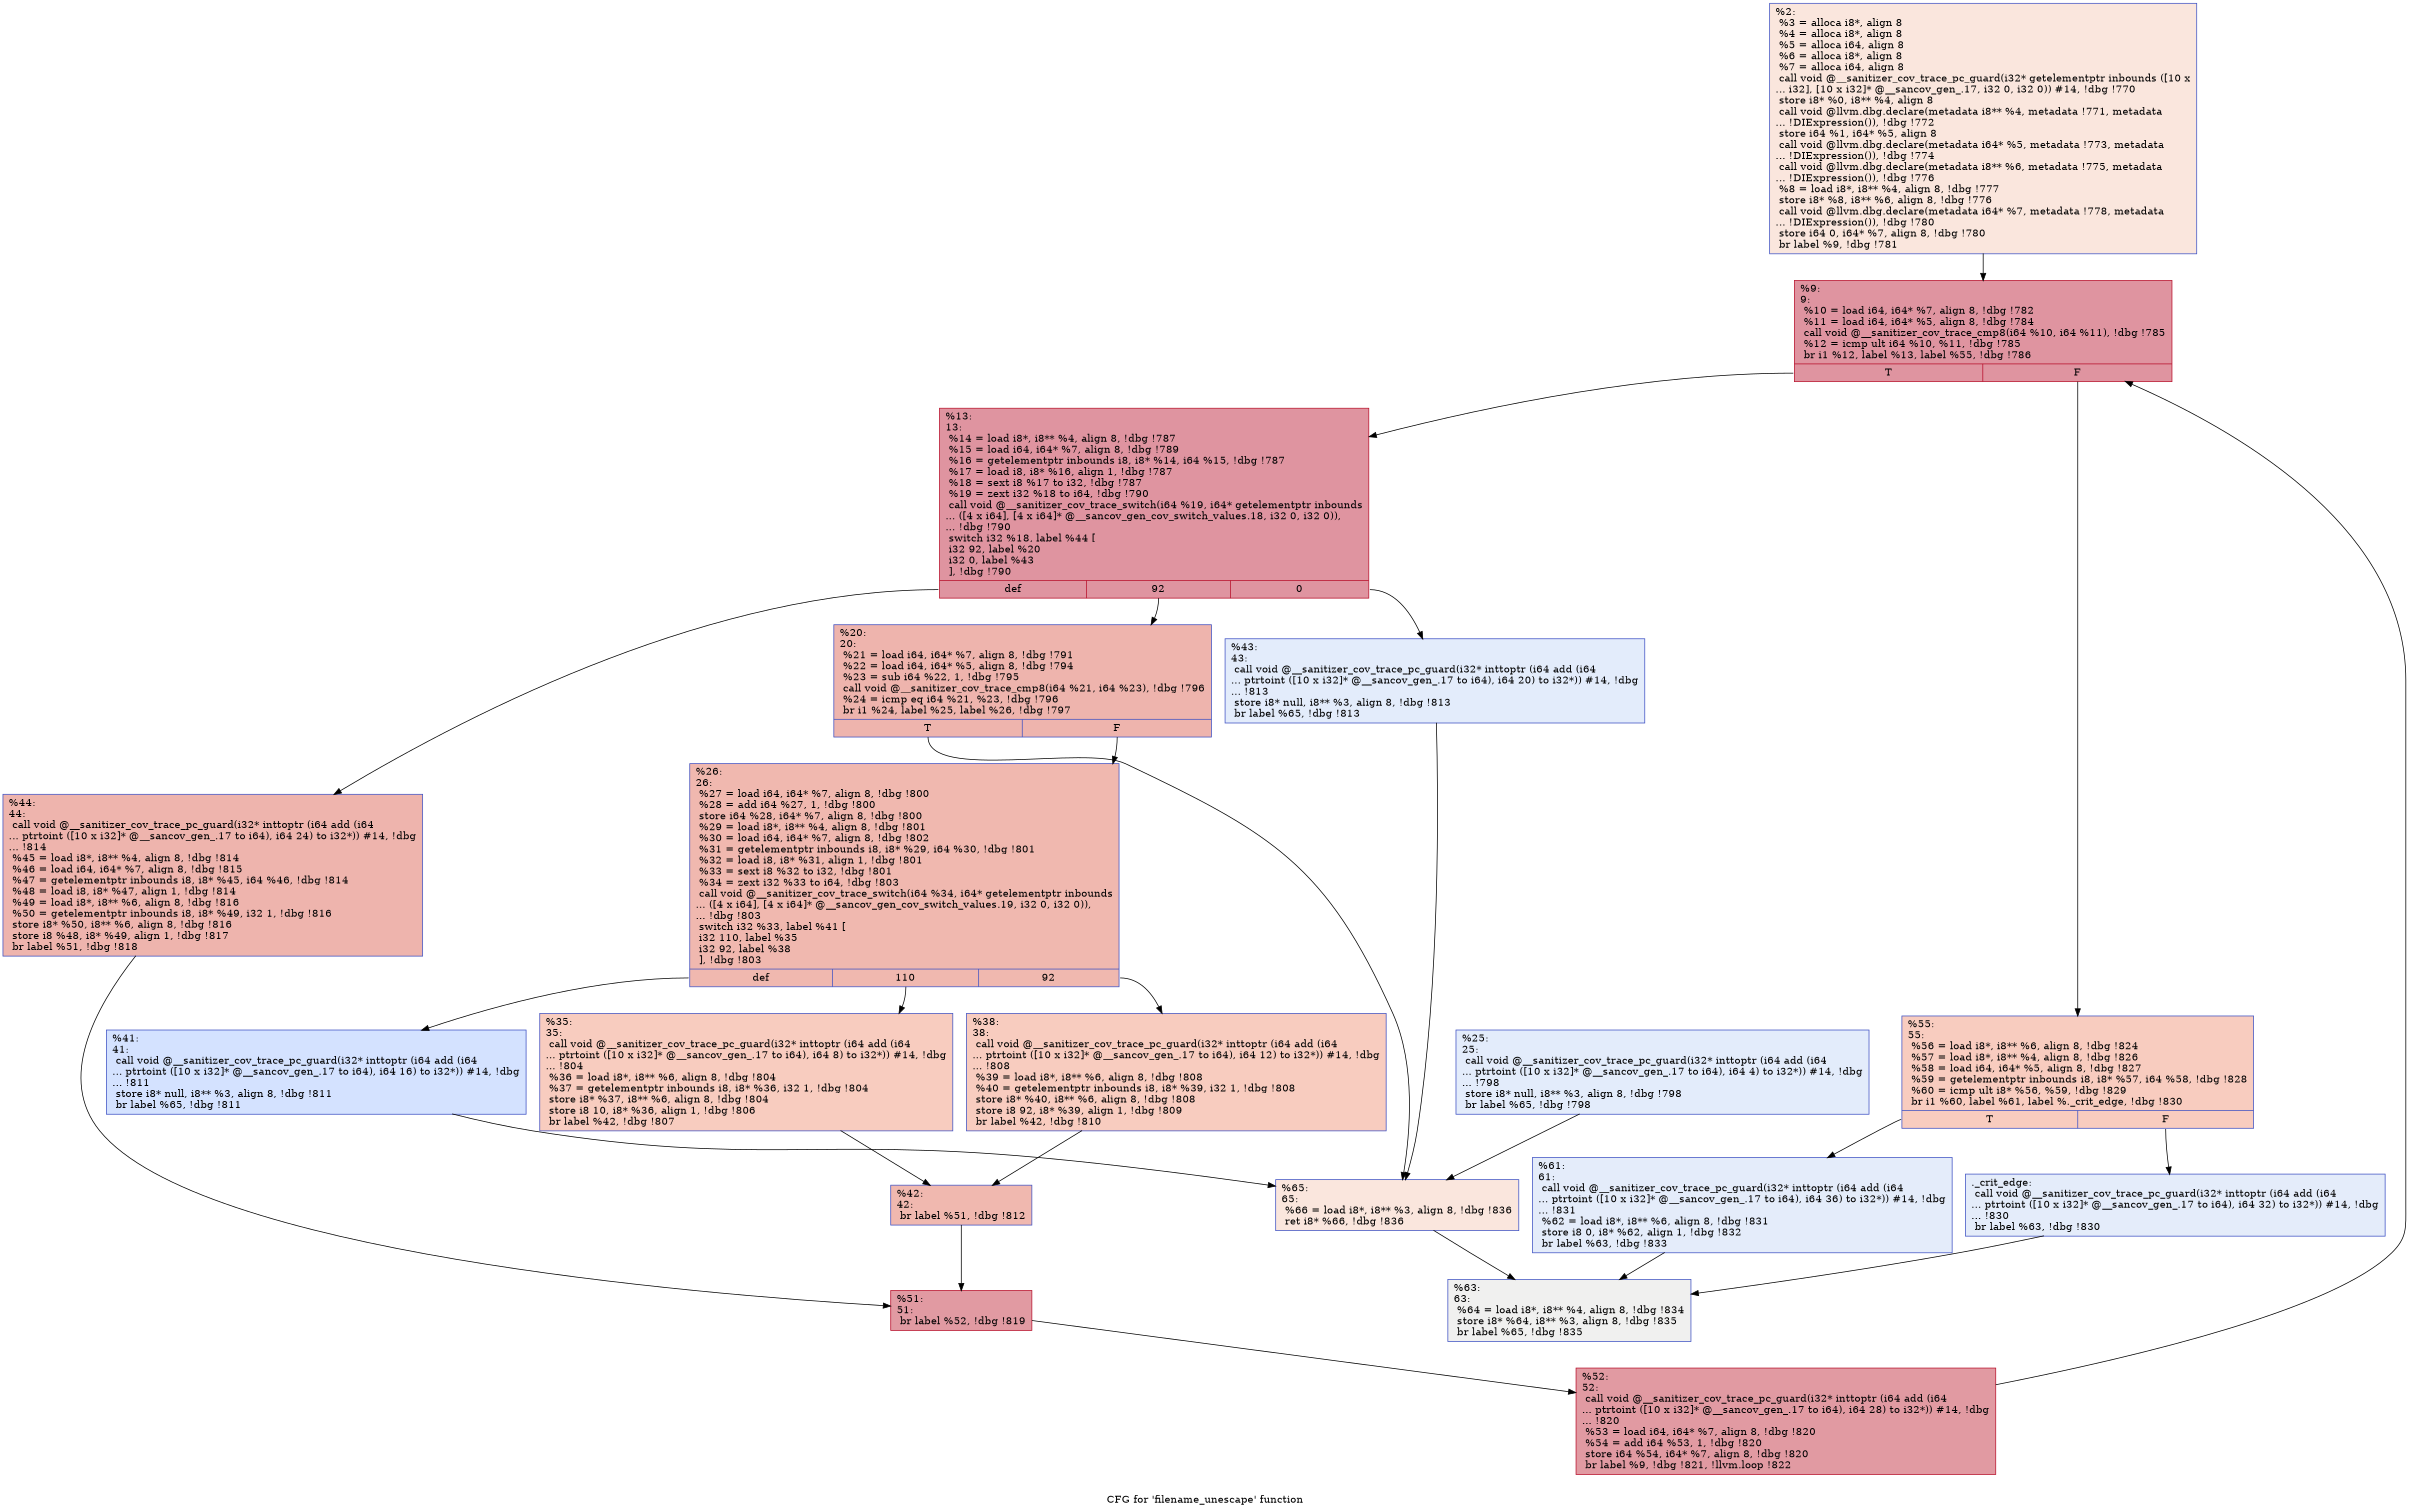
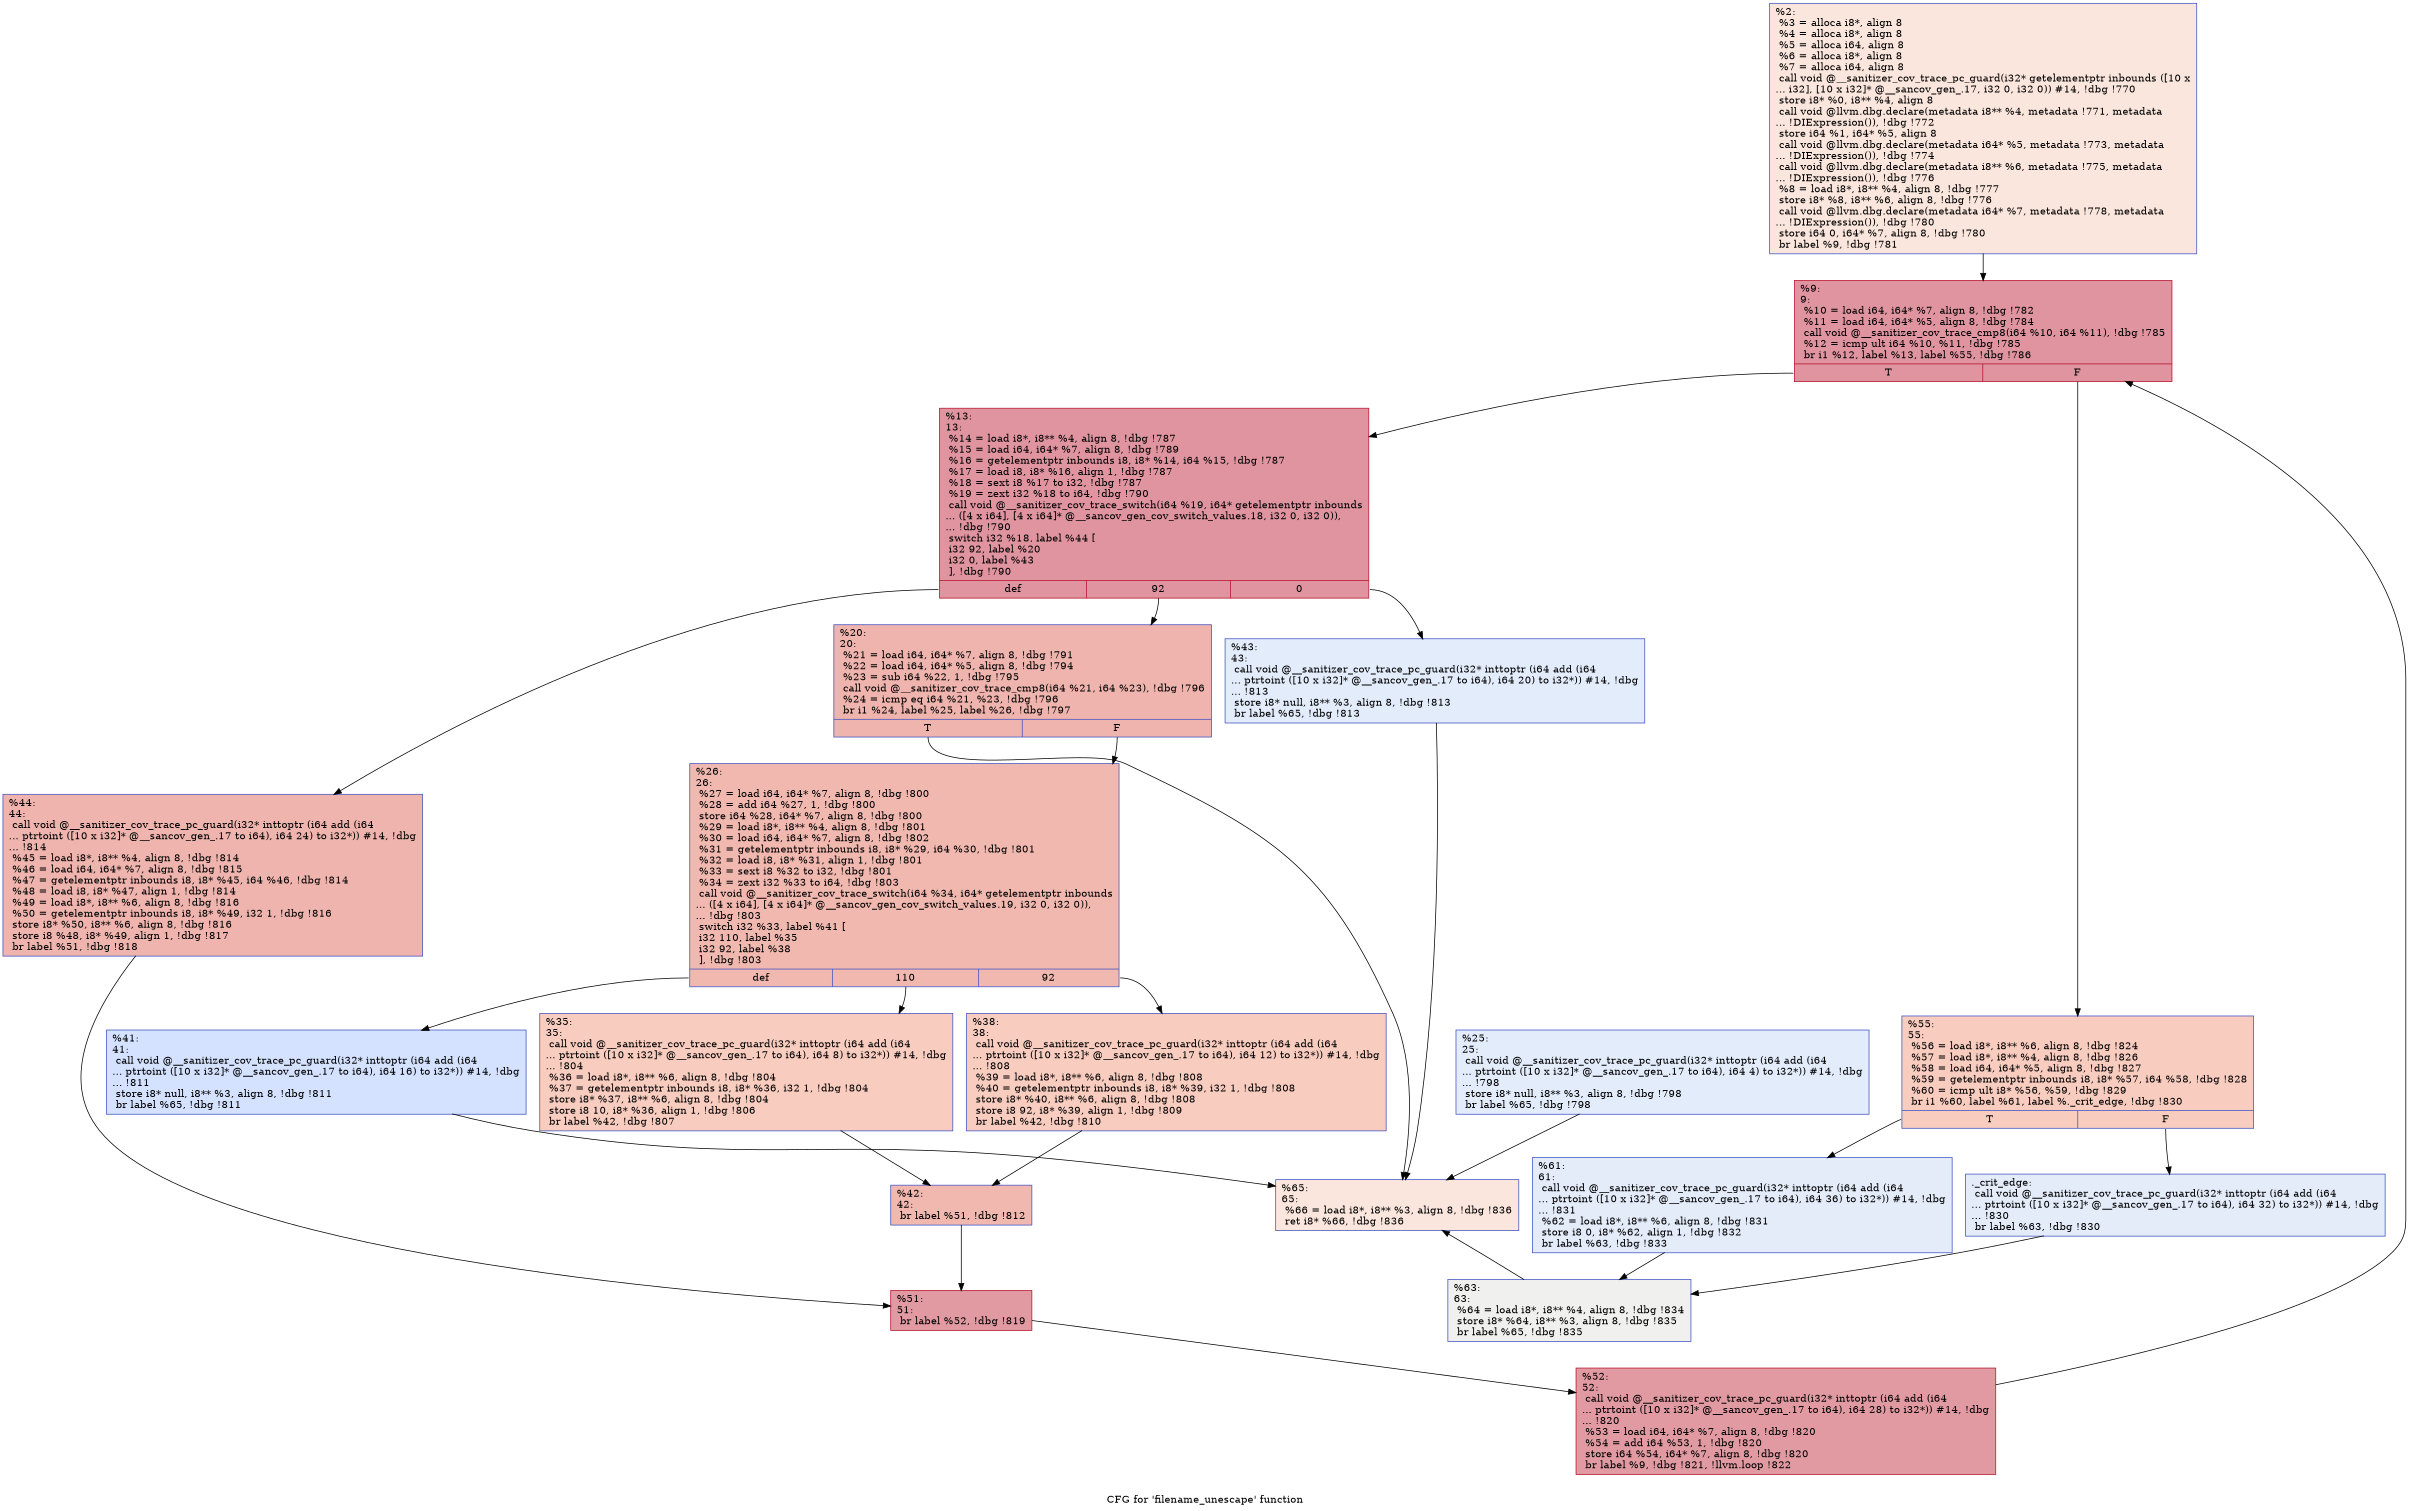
edge "%65:" -> "%63:": reversed
